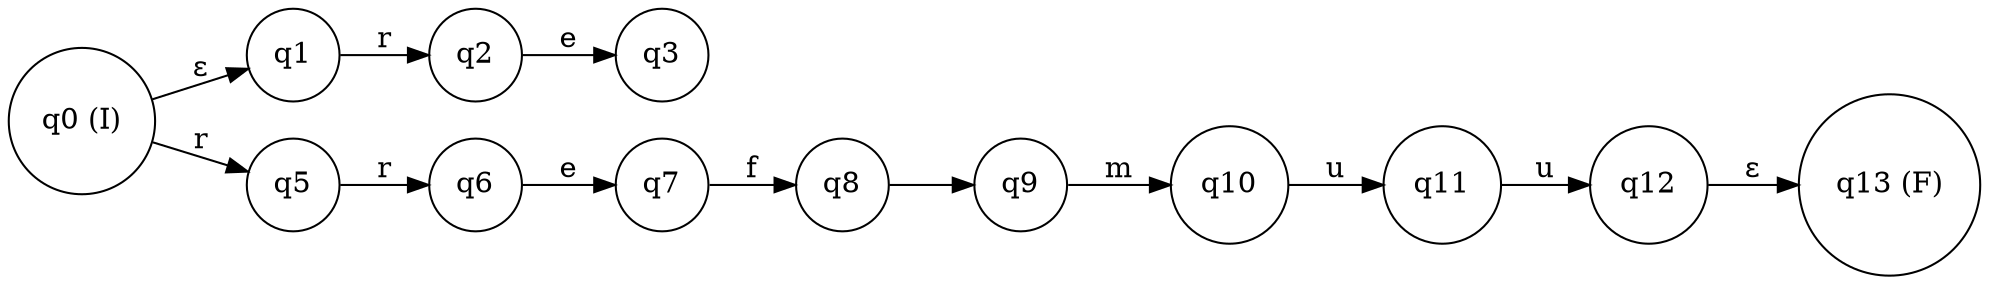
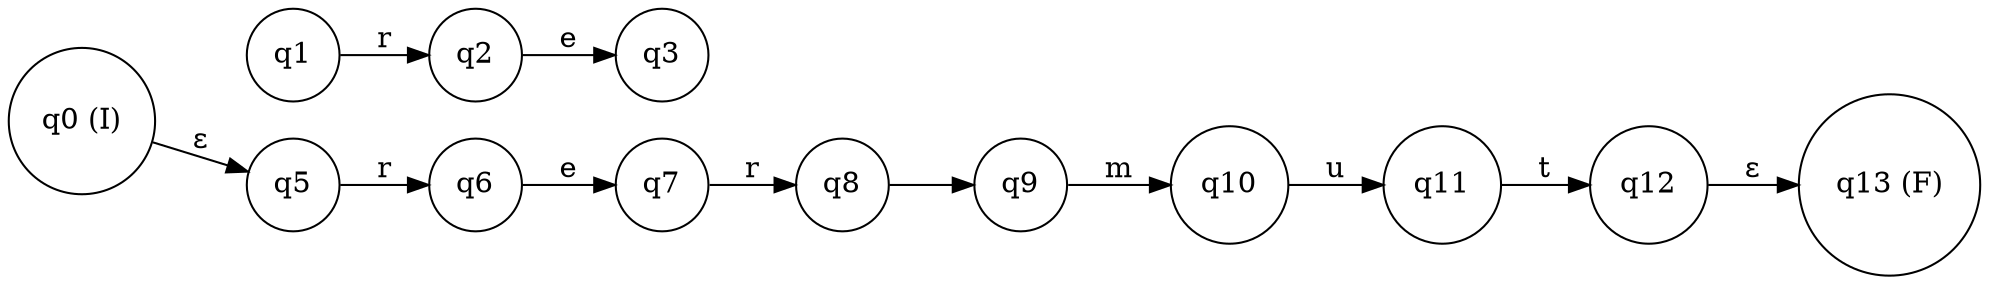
edge "q0 (I)" -> "q1": removed, label "ε"
edge "q0 (I)" -> "q5": label "r" -> "ε"
edge "q7" -> "q8": label "f" -> "r"
edge "q11" -> "q12": label "u" -> "t"
